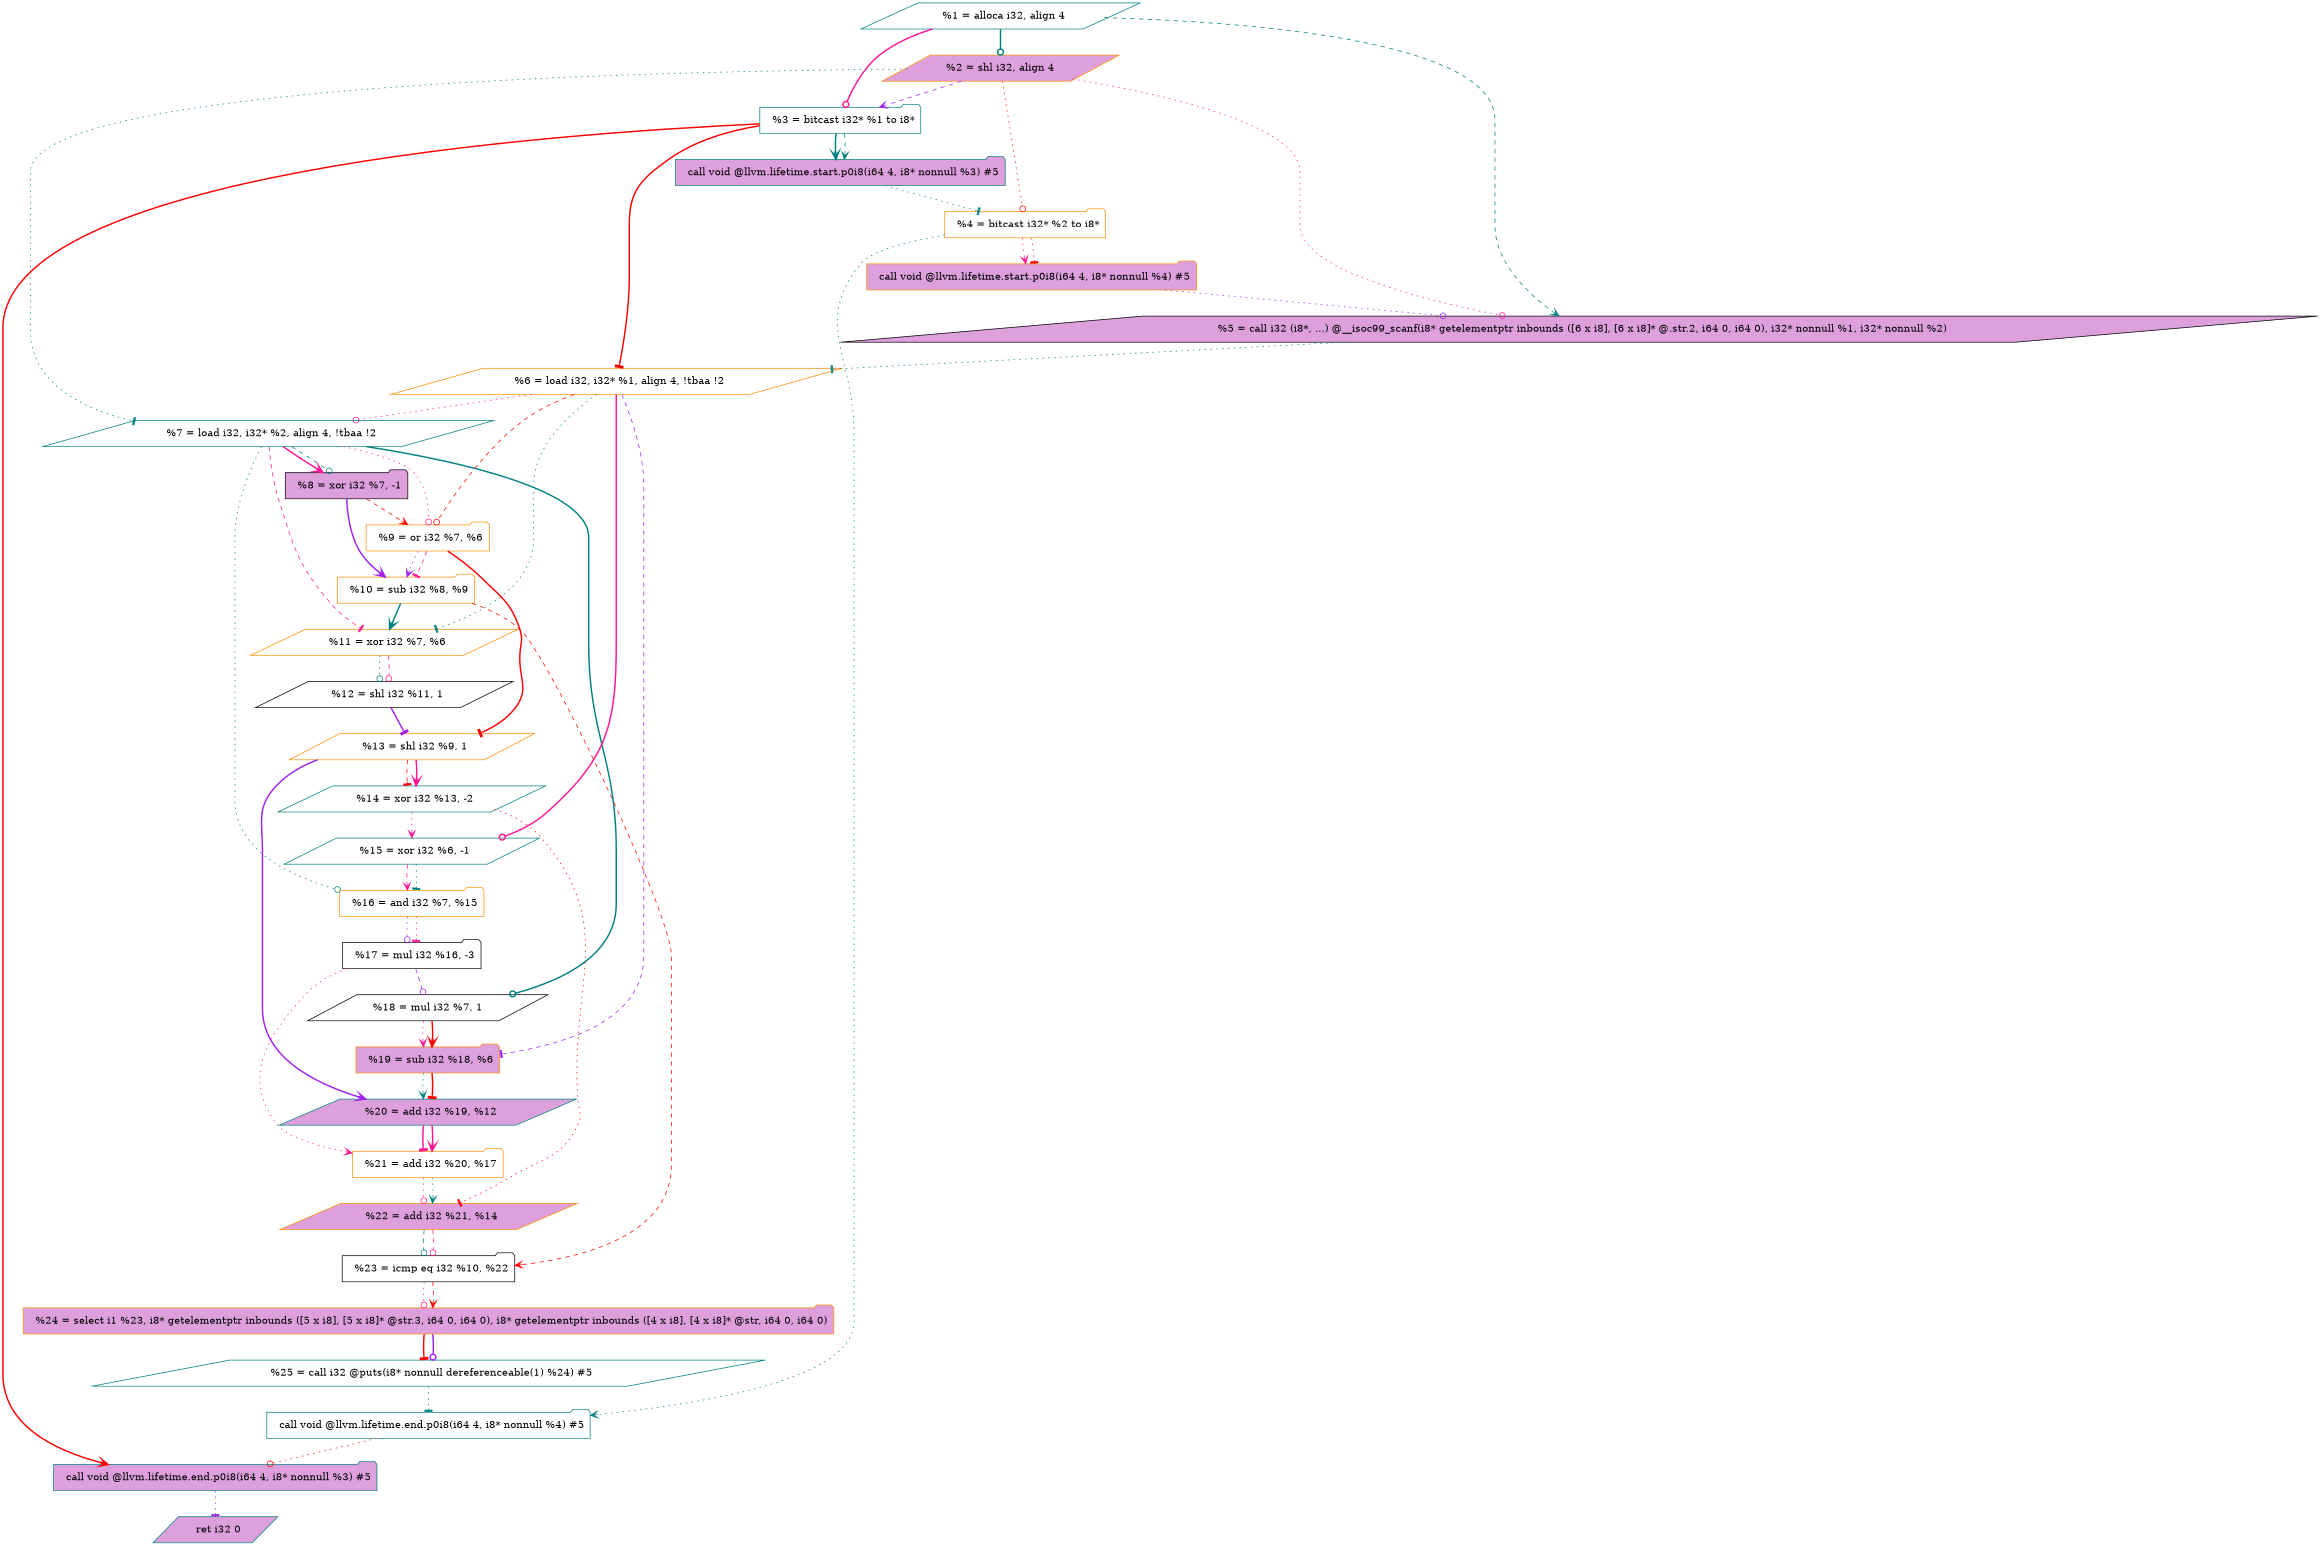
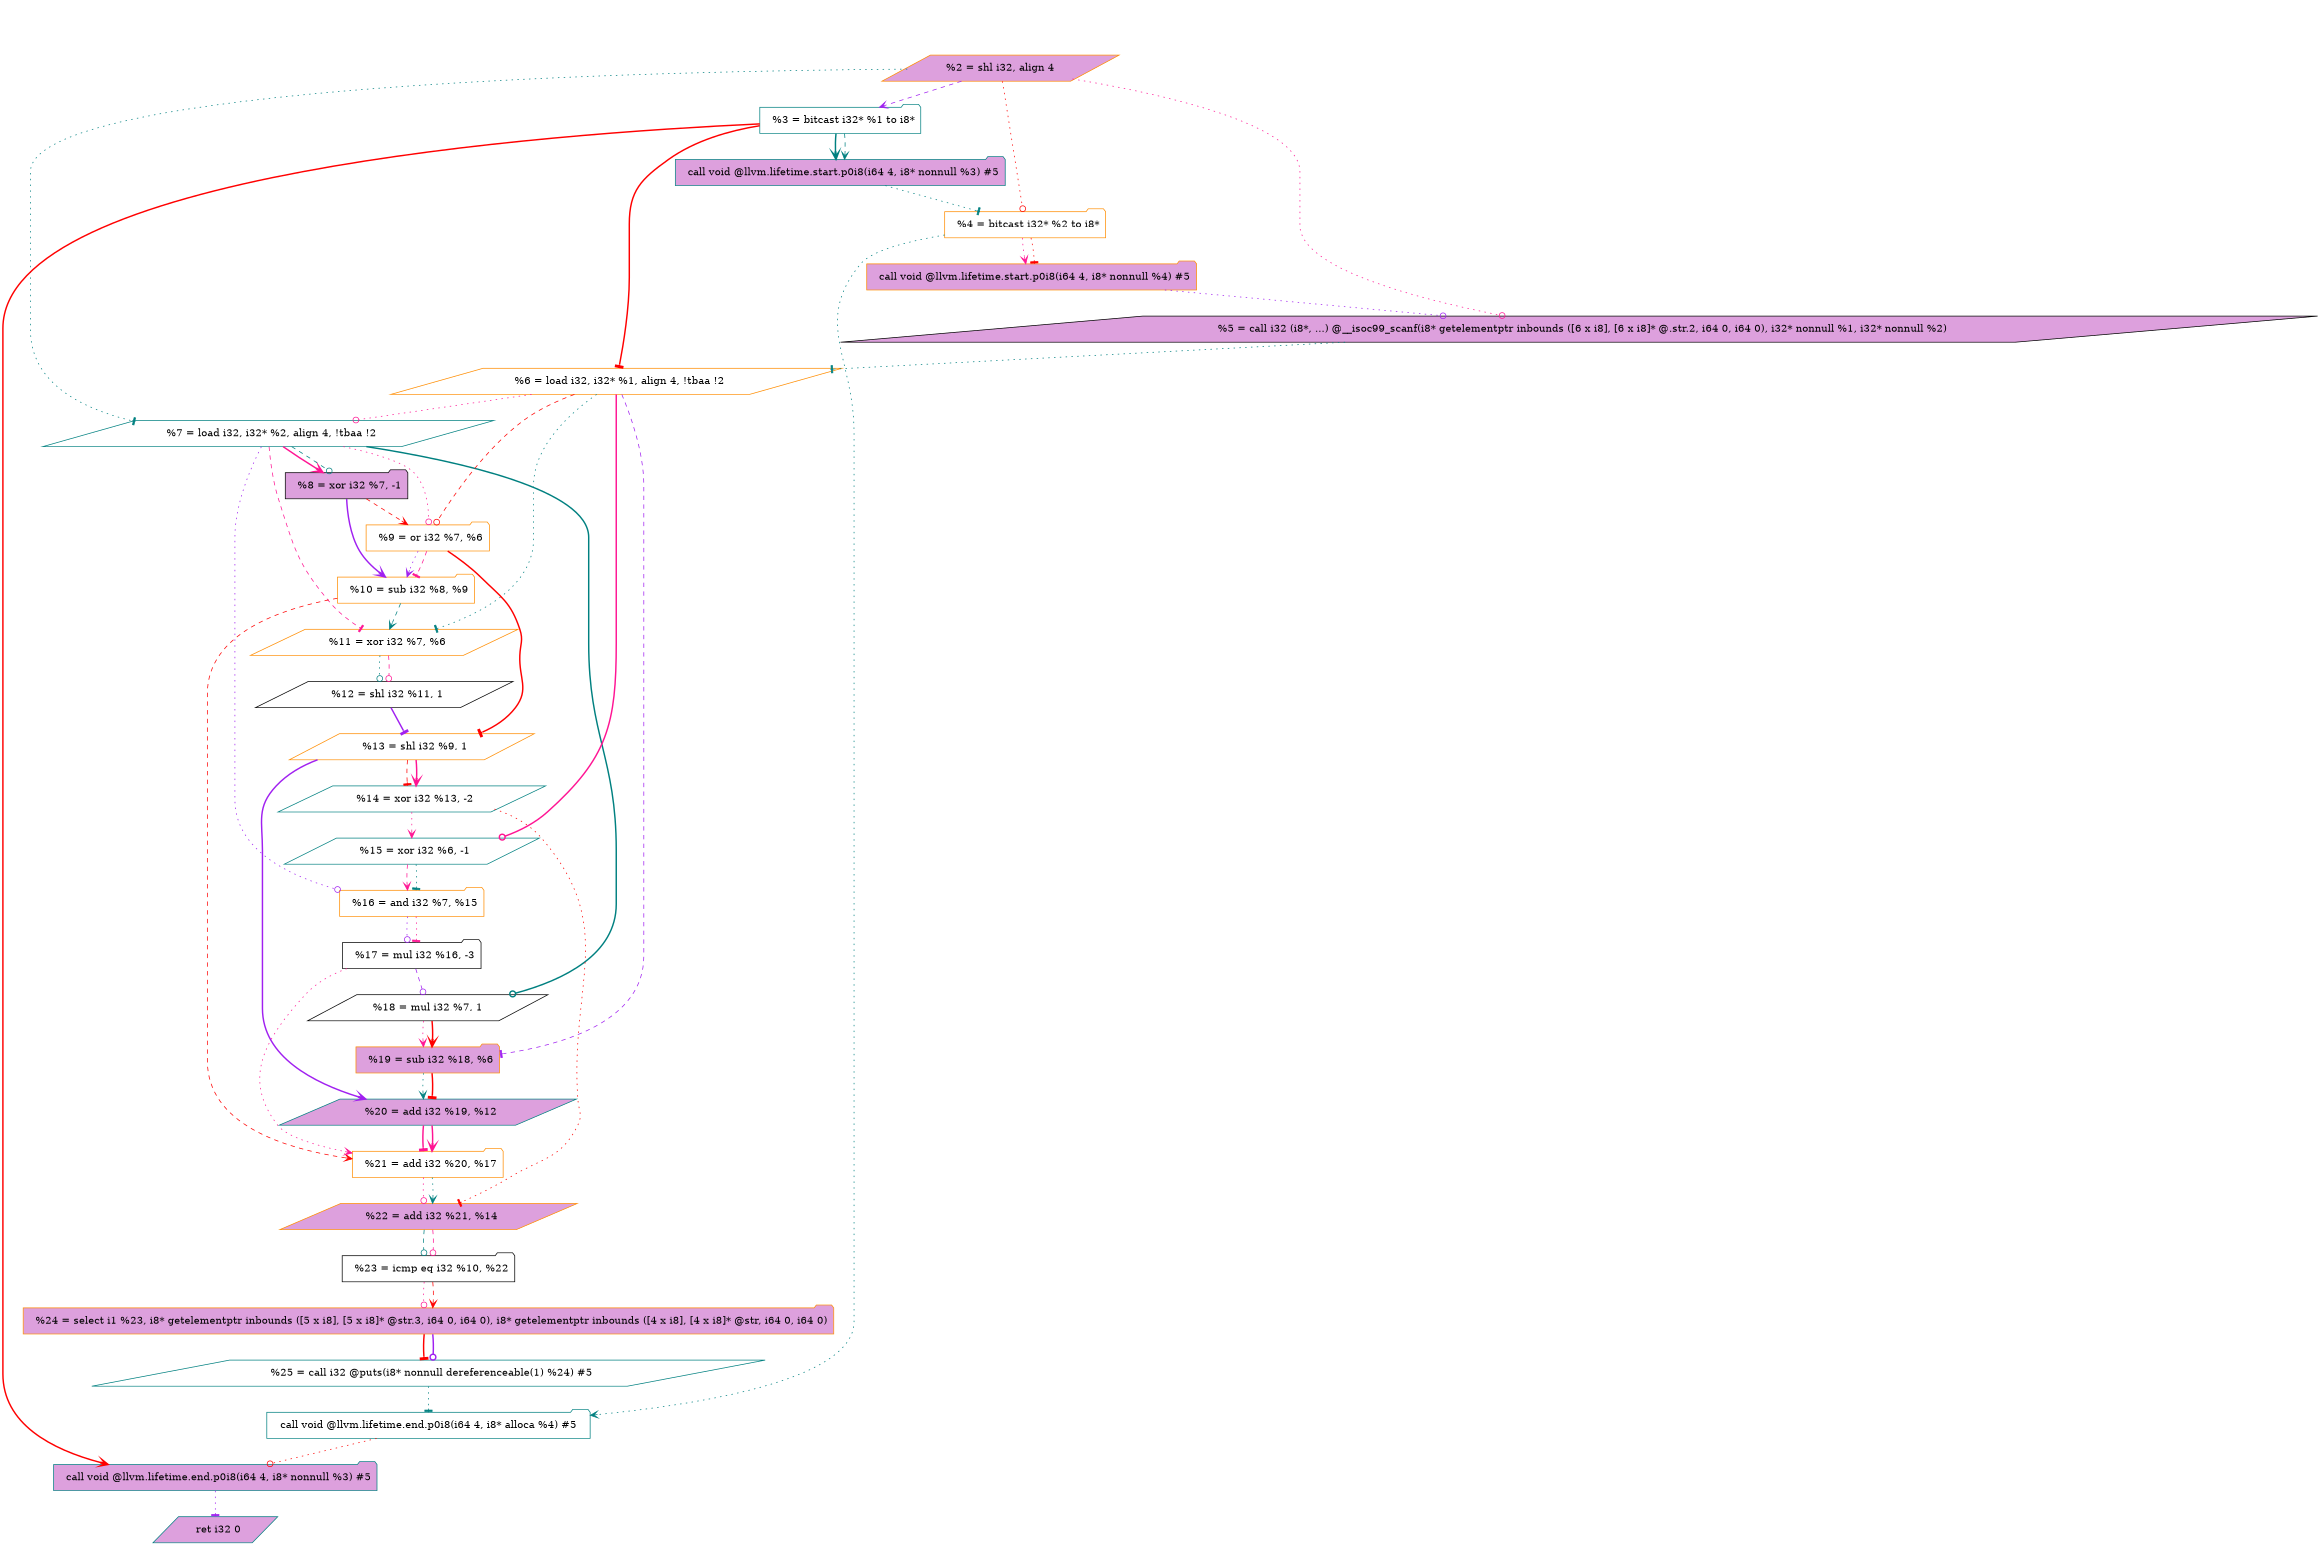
node "%1 = alloca i32, align 4": removed
edge "%10 = sub i32 %8, %9" -> "%11 = xor i32 %7, %6": style bold -> dashed
edge "%7 = load i32, i32* %2, align 4, !tbaa !2" -> "%16 = and i32 %7, %15": color teal -> purple
edge "%10 = sub i32 %8, %9" -> "%23 = icmp eq i32 %10, %22": now "%10 = sub i32 %8, %9" -> "%21 = add i32 %20, %17"
node "call void @llvm.lifetime.end.p0i8(i64 4, i8* nonnull %4) #5": label "call void @llvm.lifetime.end.p0i8(i64 4, i8* nonnull %4) #5" -> "call void @llvm.lifetime.end.p0i8(i64 4, i8* alloca %4) #5"
